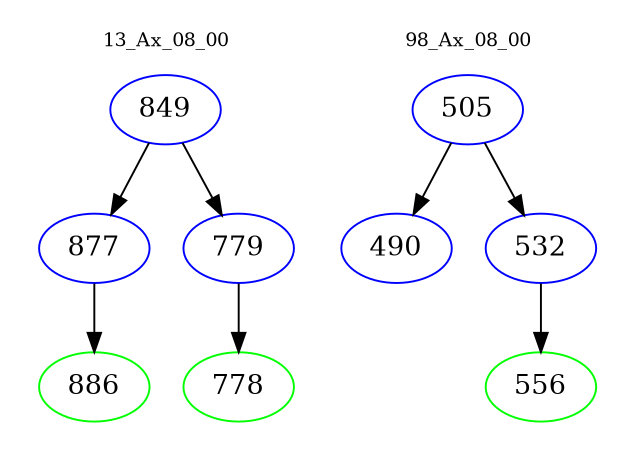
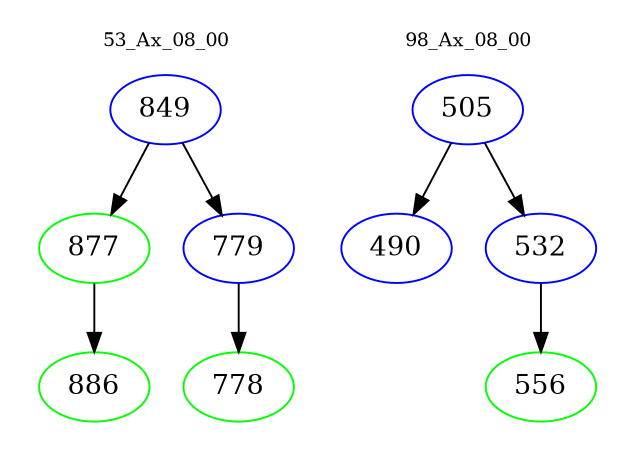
cluster "13_Ax_08_00": label "13_Ax_08_00" -> "53_Ax_08_00"
node "877": color blue -> green
